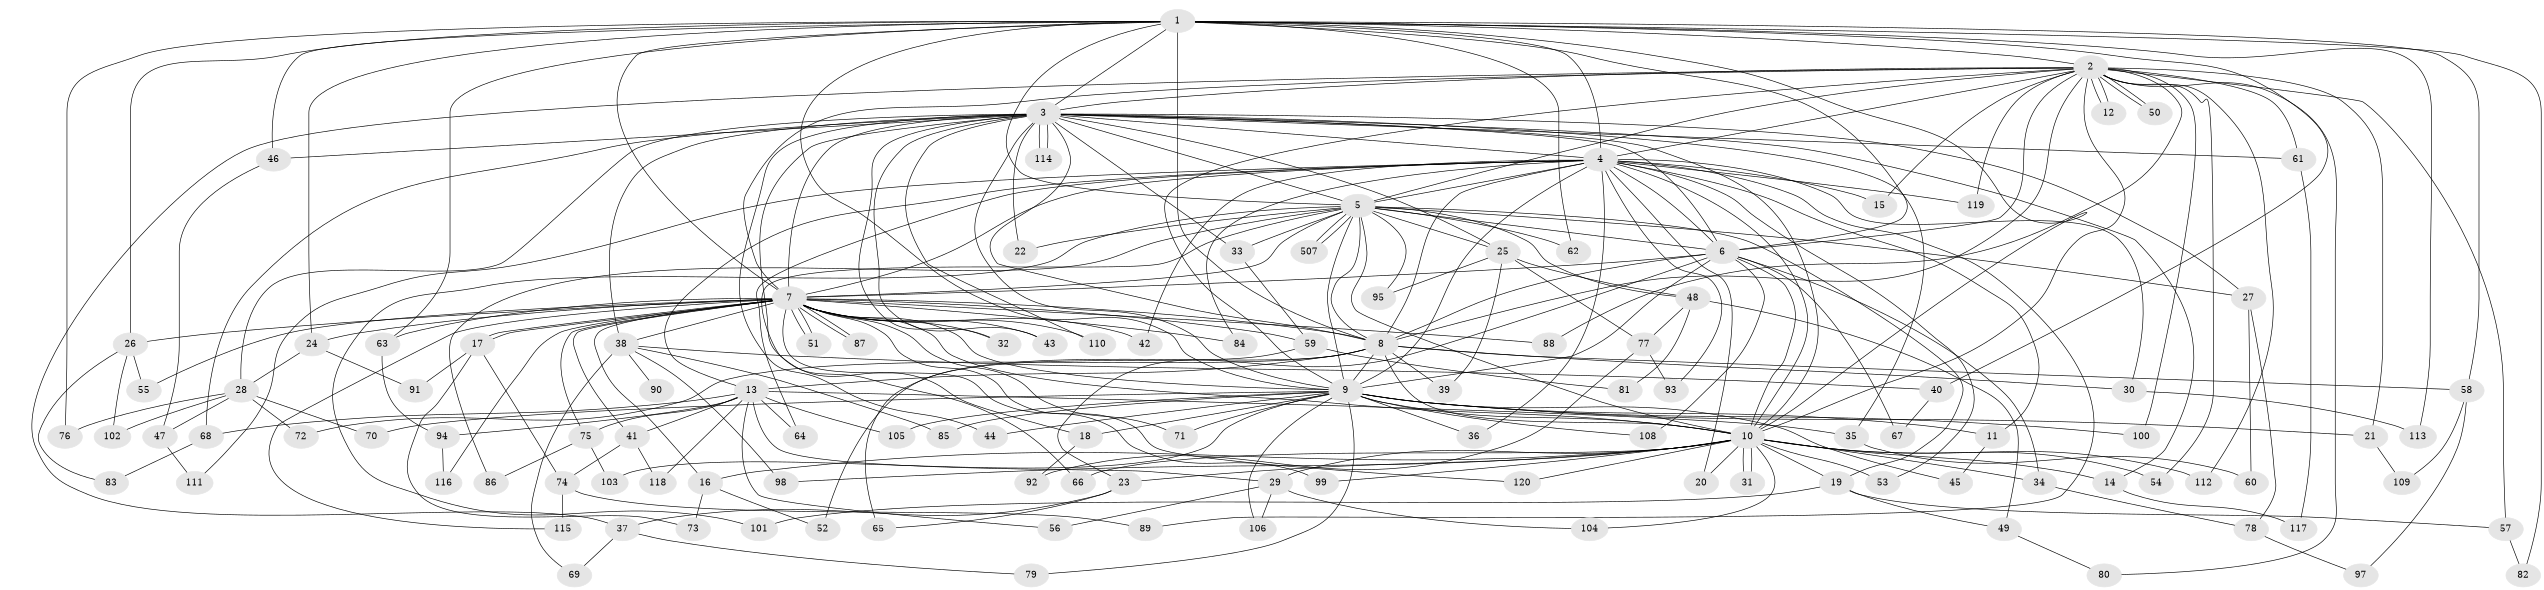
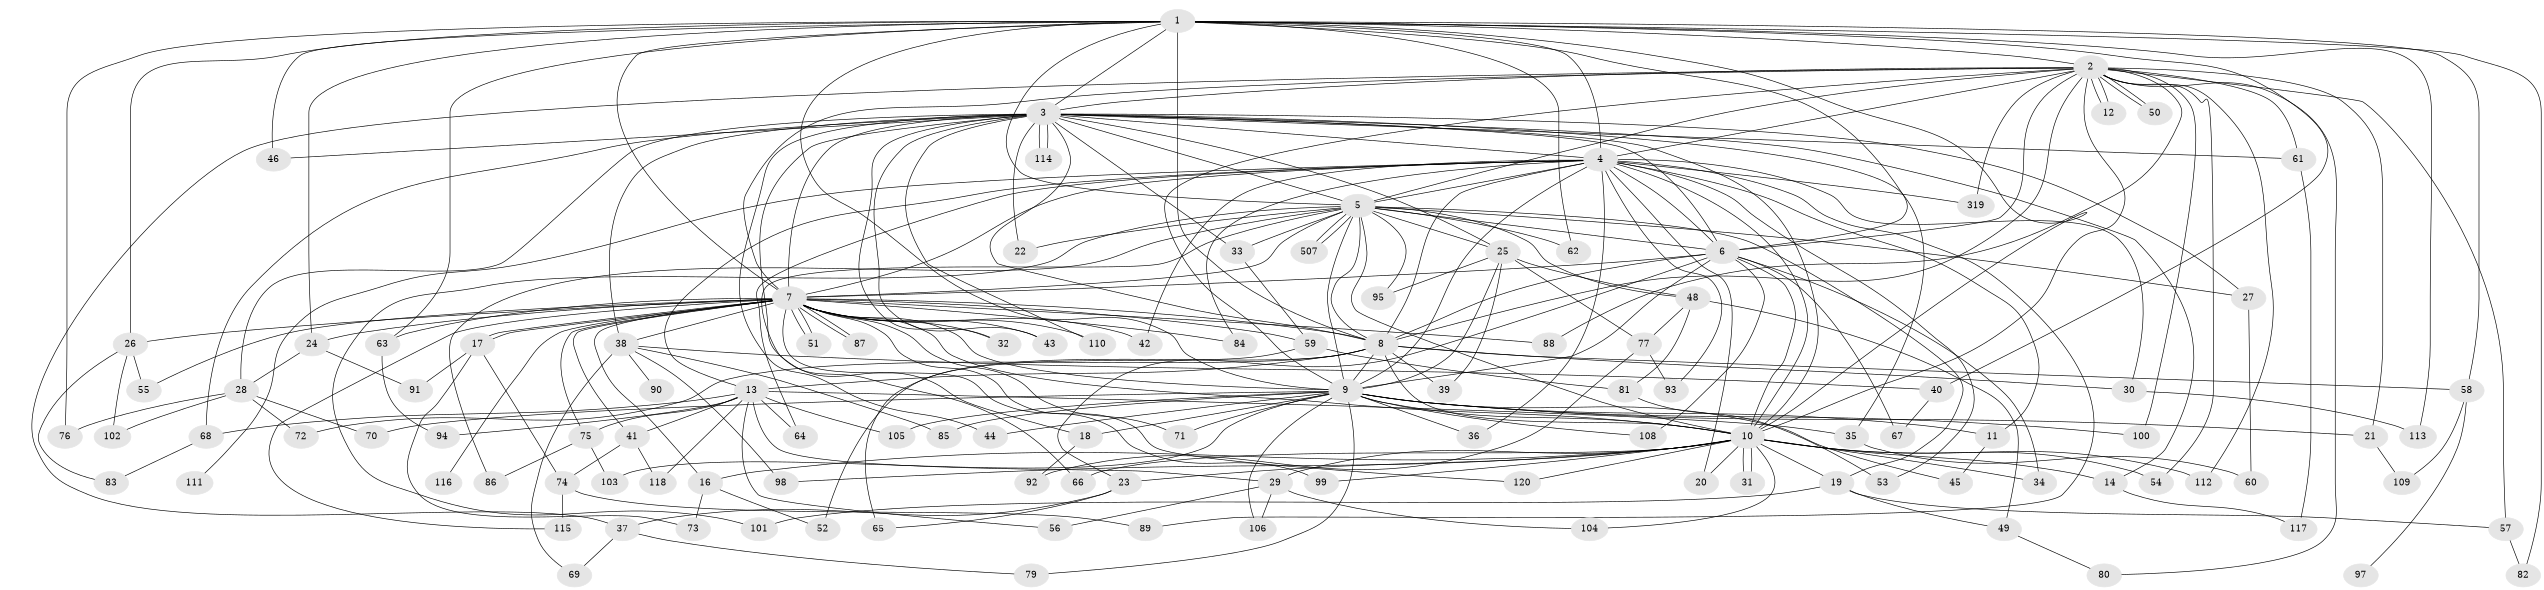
node "15": removed
node "119": label "119" -> "319"
edge "3" -- "9": now "25" -- "9"
node "47": removed
edge "10" -- "53": now "81" -- "53"
edge "94" -- "116": removed
node "78": removed
